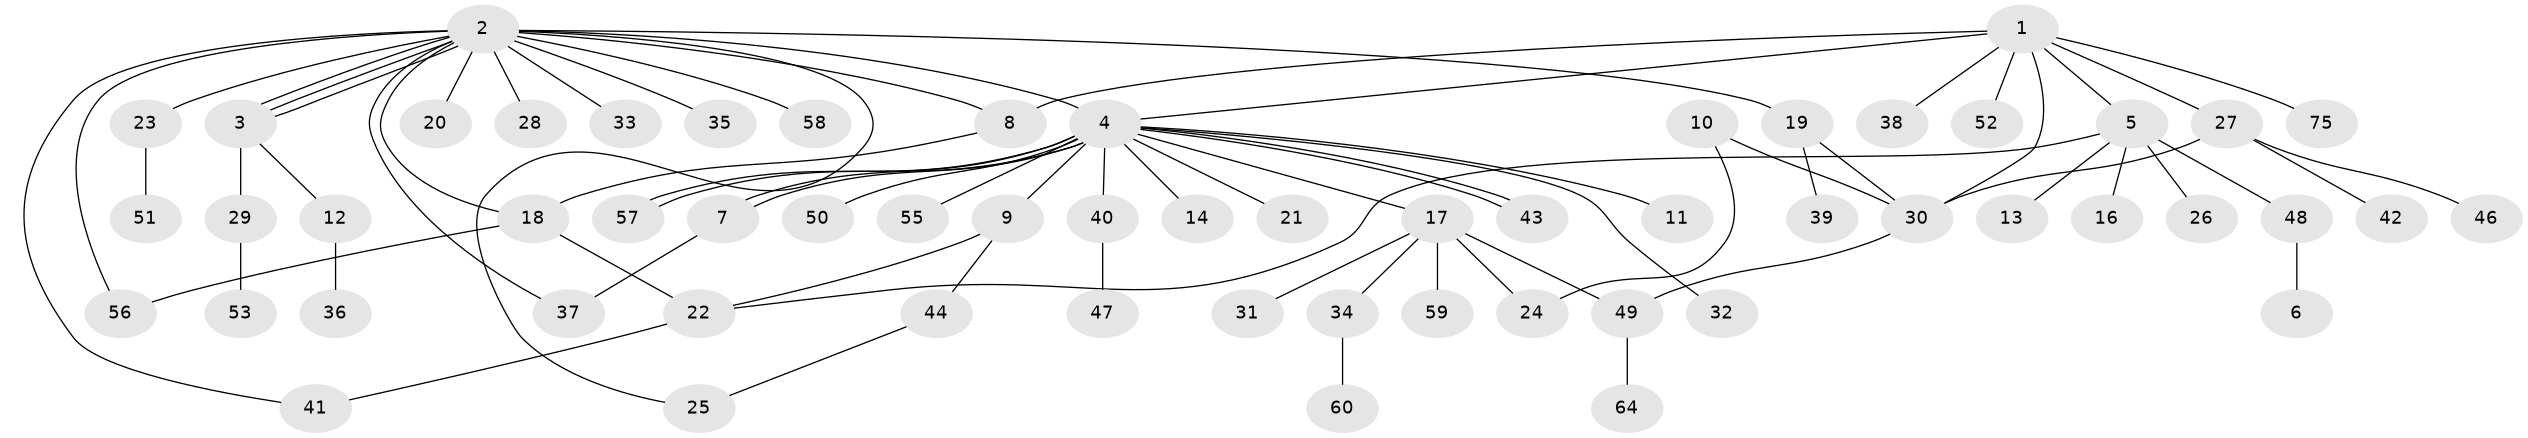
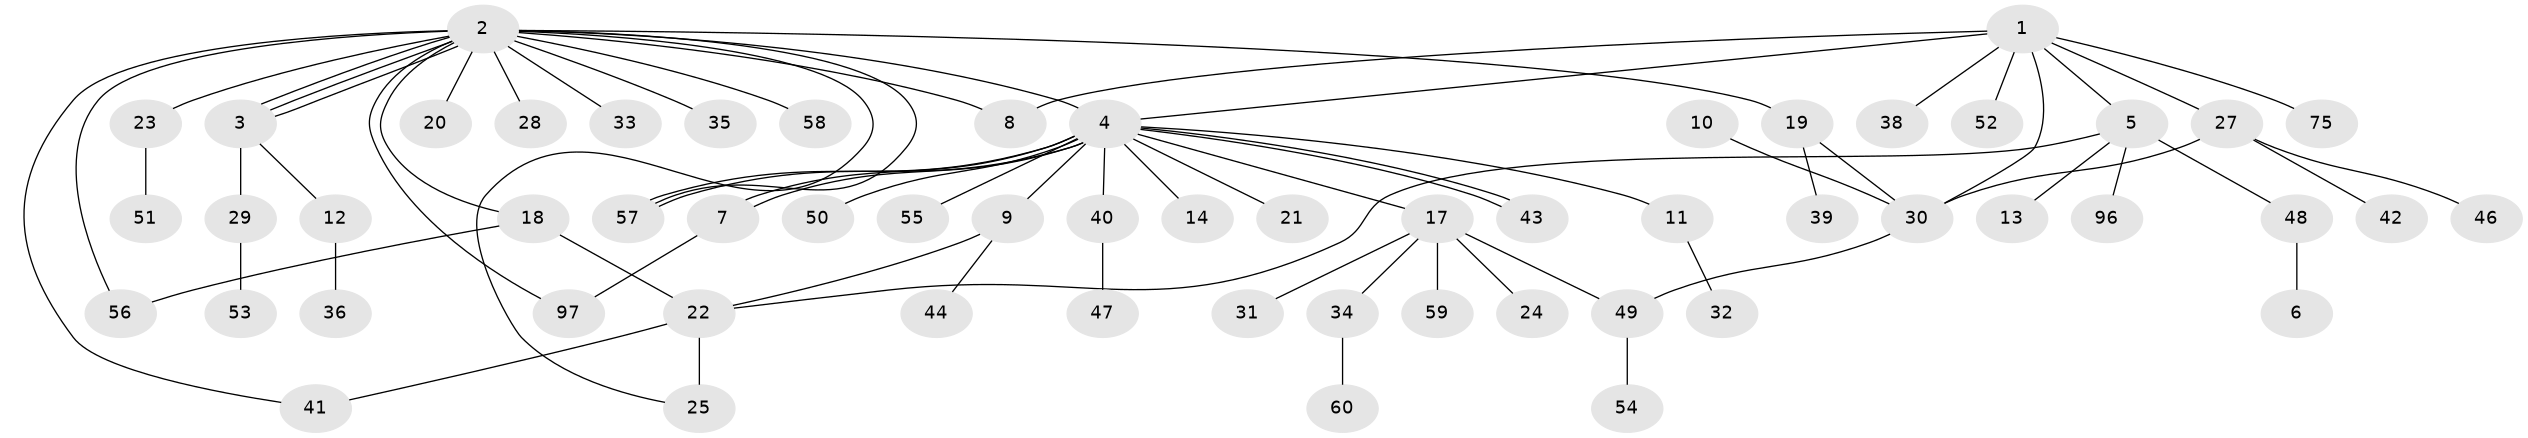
edge "2" -- "57": added
edge "8" -- "18": removed
edge "4" -- "32": now "11" -- "32"
node "16": label "16" -> "96"
node "26": removed
edge "10" -- "24": removed
node "37": label "37" -> "97"
edge "44" -- "25": now "22" -- "25"
node "64": label "64" -> "54"
